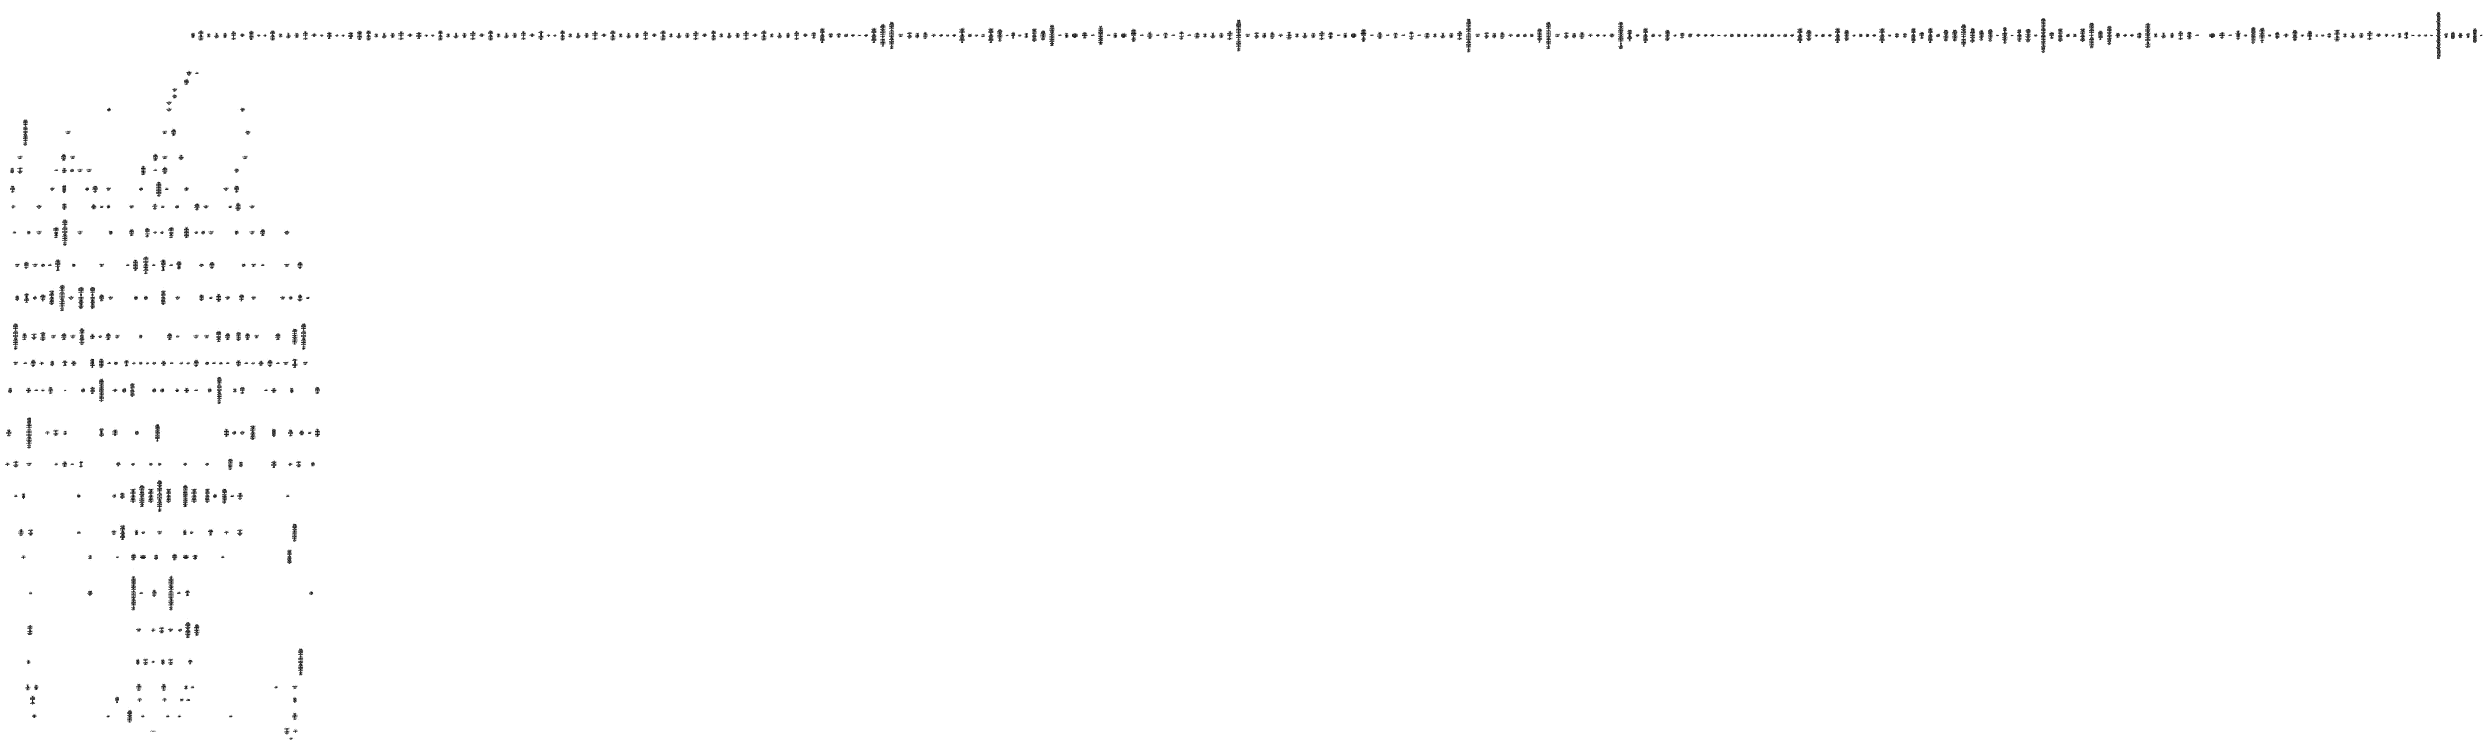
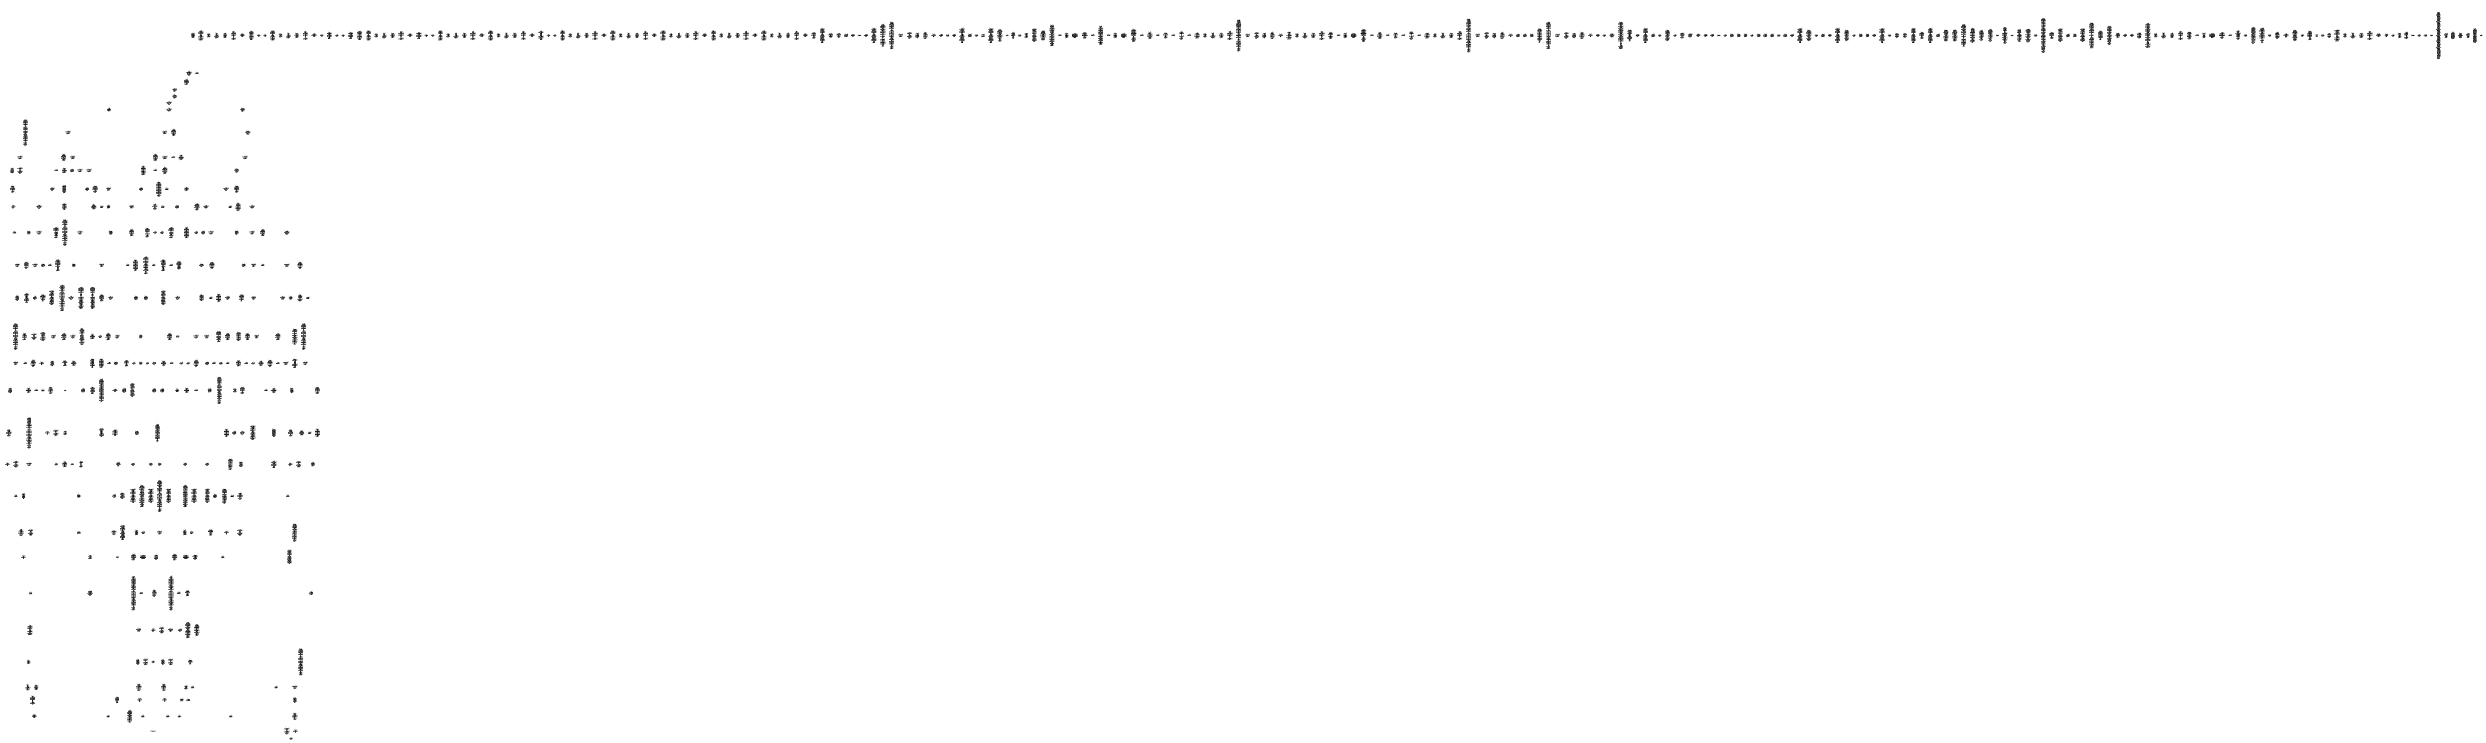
node "# 0x3b4a JUMPDEST GAS CALL ISZERO ISZERO PUSHX Data JUMPI": added
node "# 0x9ee PUSHX Data REVERT": added
